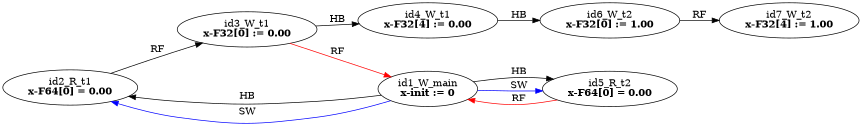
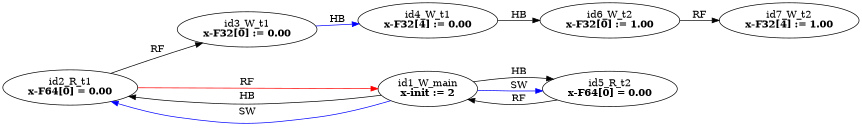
edge "id3_W_t1" -> "id4_W_t1": color black -> blue
edge "id3_W_t1" -> "id1_W_main": now "id2_R_t1" -> "id1_W_main"
node "id1_W_main": text "x-init := 0" -> "x-init := 2"
edge "id5_R_t2" -> "id1_W_main": color red -> black
